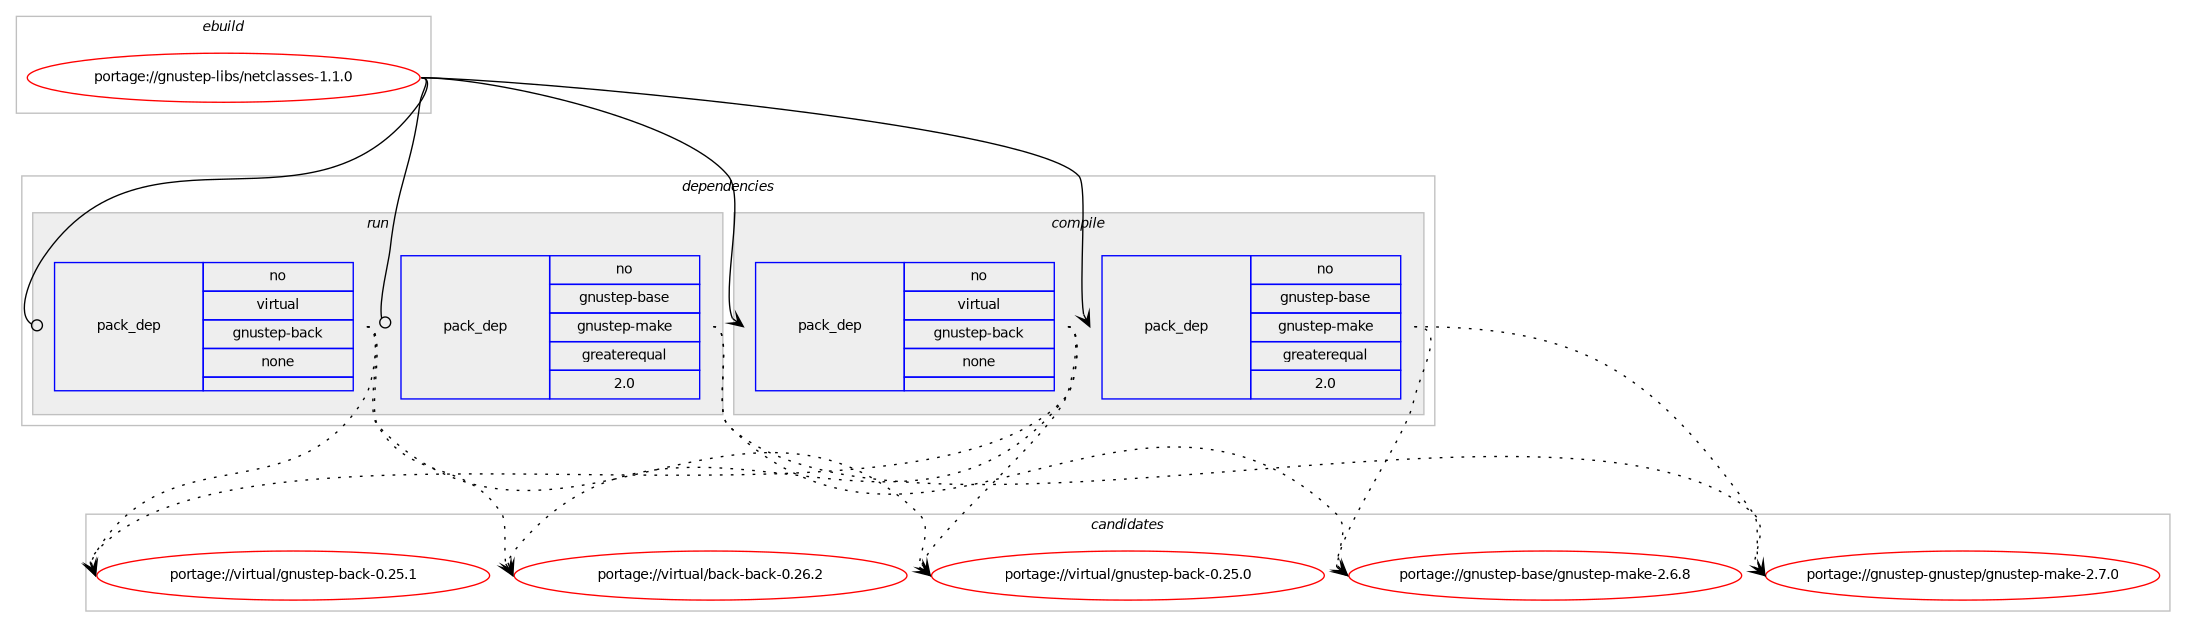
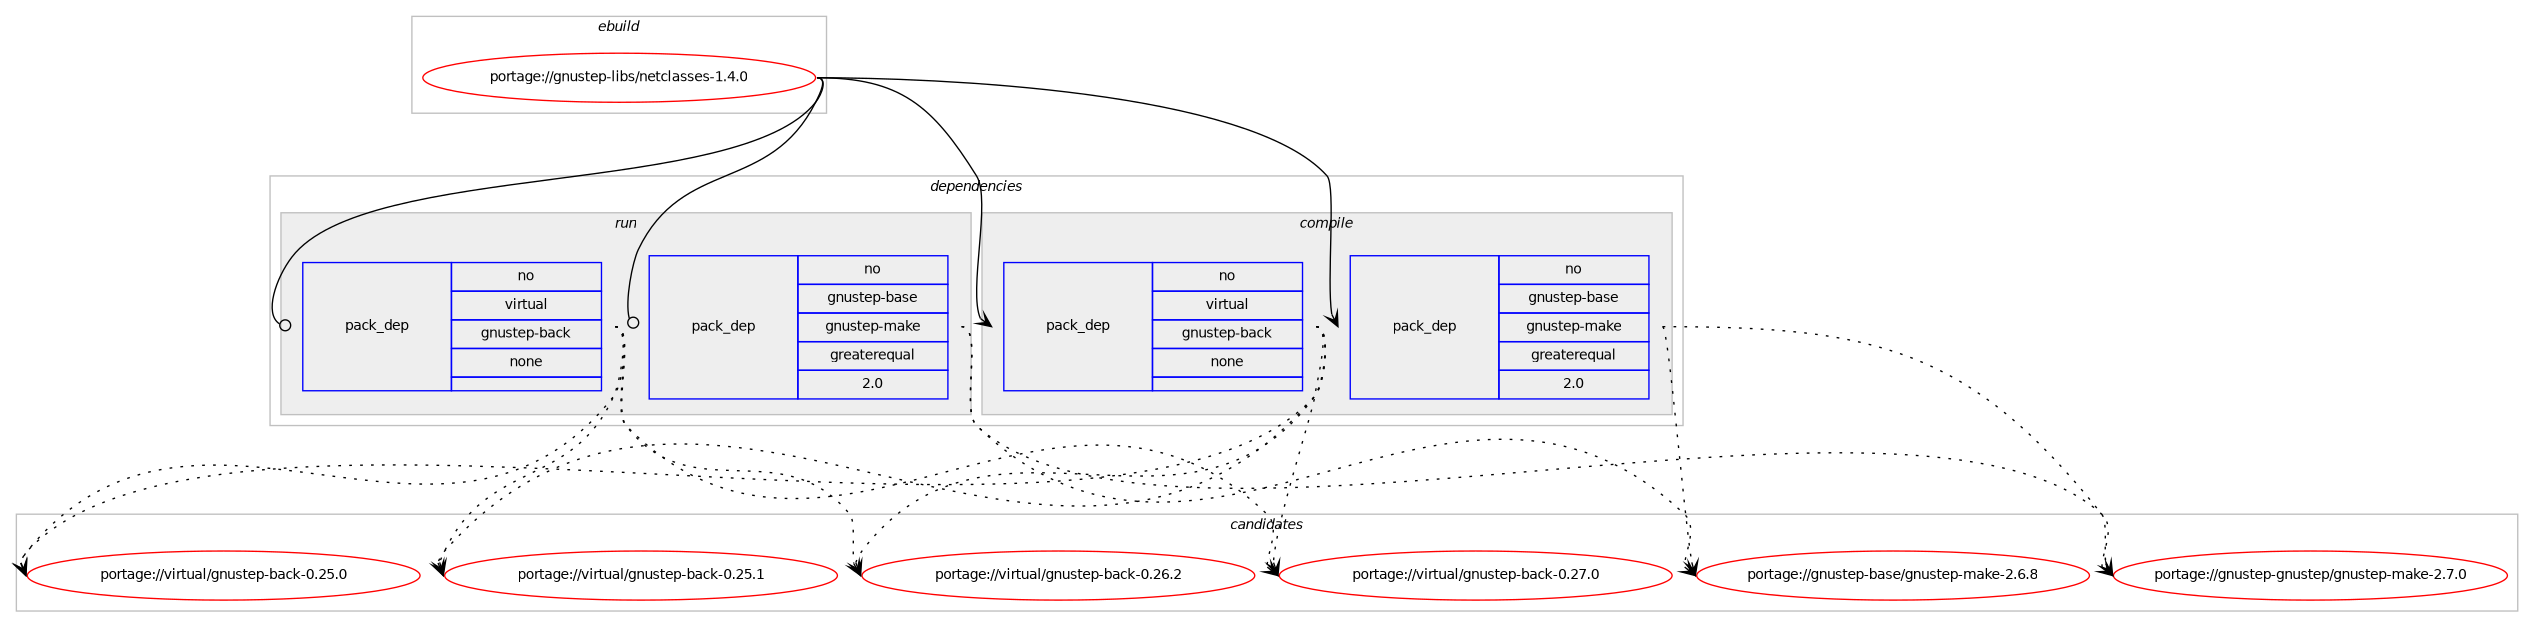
node "portage://gnustep-libs/netclasses-1.1.0": label "portage://gnustep-libs/netclasses-1.1.0" -> "portage://gnustep-libs/netclasses-1.4.0"
node "portage://virtual/back-back-0.26.2": label "portage://virtual/back-back-0.26.2" -> "portage://virtual/gnustep-back-0.26.2"
node "portage://virtual/gnustep-back-0.27.0": added
